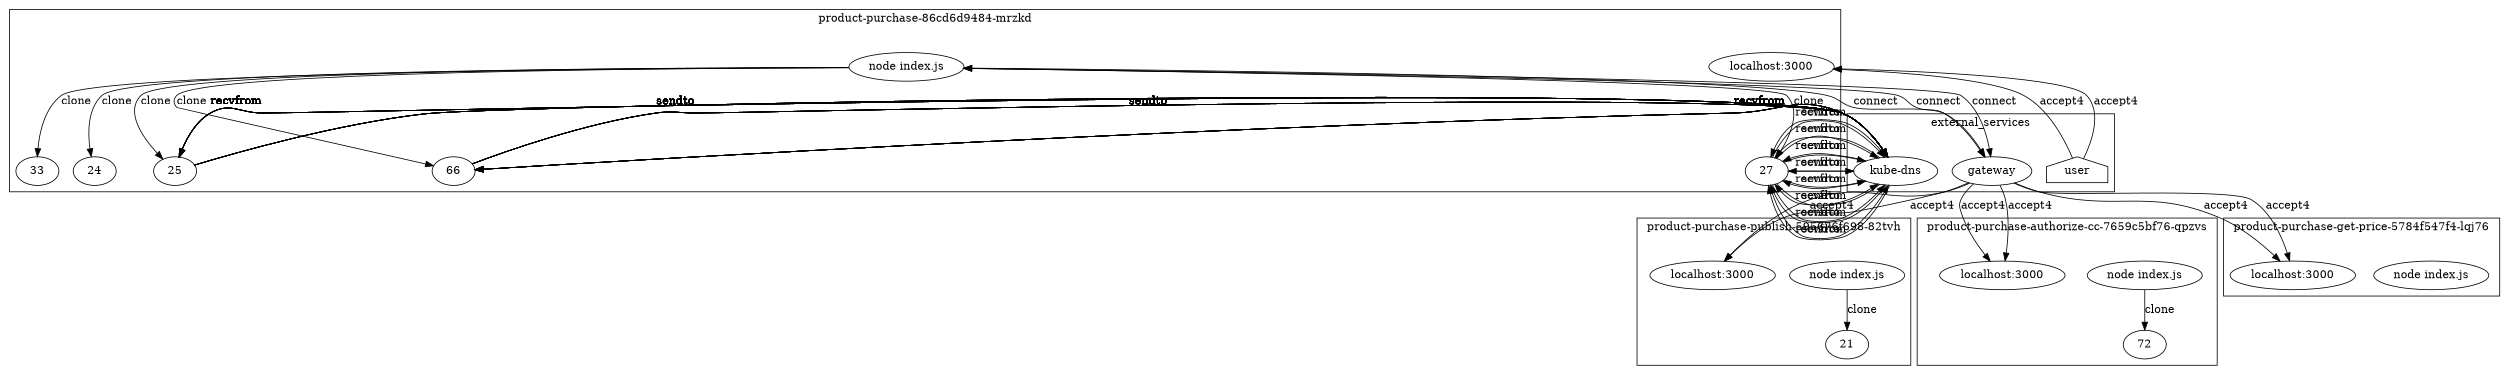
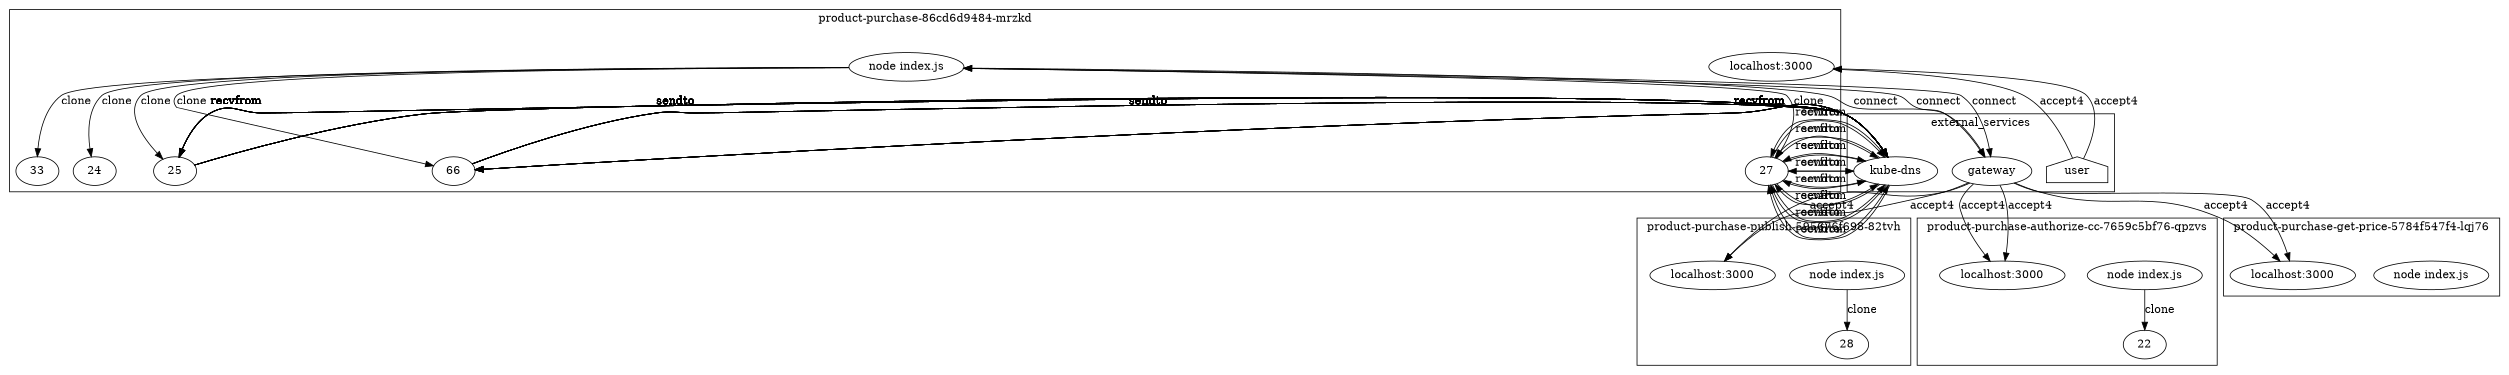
node "21": label "21" -> "28"
node "72": label "72" -> "22"
